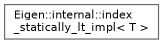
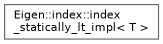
node "Eigen::internal::index _statically_lt_impl< T >": label "Eigen::internal::index _statically_lt_impl< T >" -> "Eigen::index::index _statically_lt_impl< T >"
